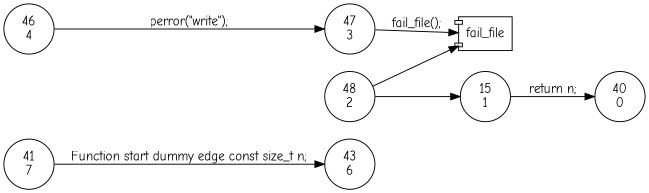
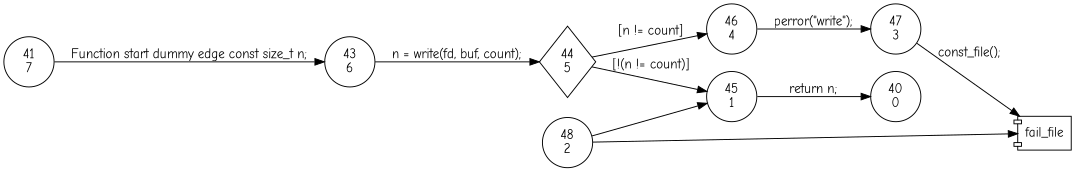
edge "47 3" -> "fail_file": label "fail_file();" -> "const_file();"
node "44 5": added
node "15 1": label "15 1" -> "45 1"
